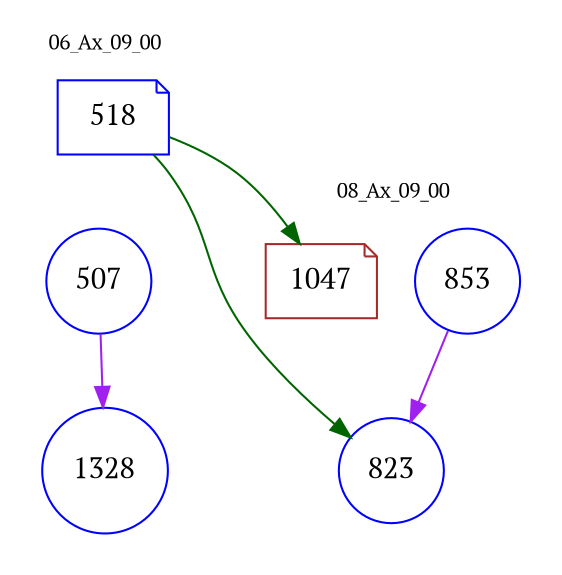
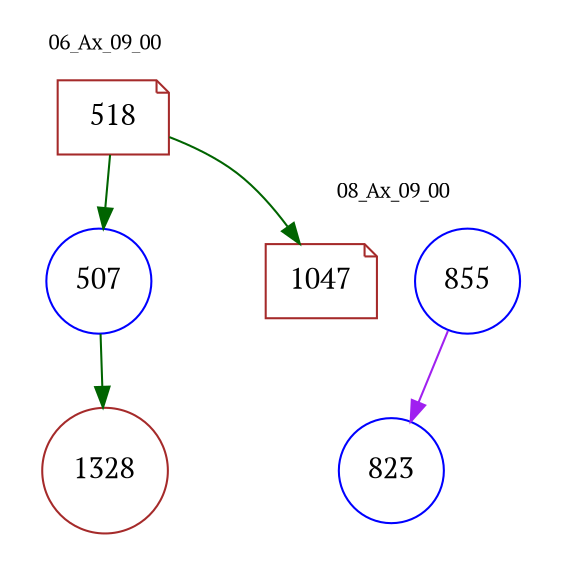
node "518": color blue -> brown
node "853": label "853" -> "855"
edge "518" -> "823": now "518" -> "507"
edge "507" -> "1328": color purple -> darkgreen
node "1328": color blue -> brown
